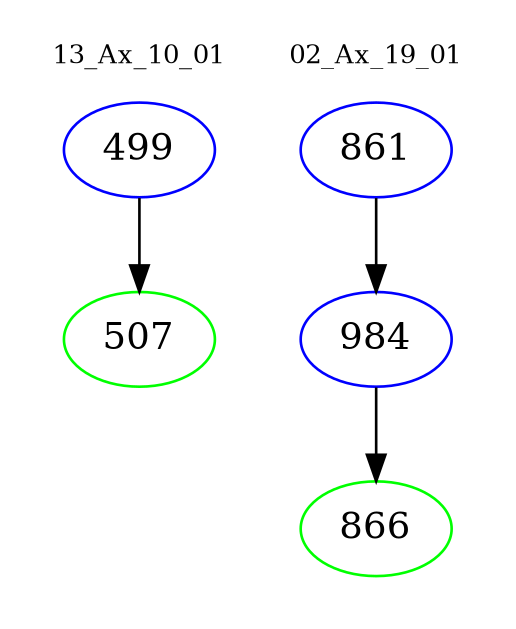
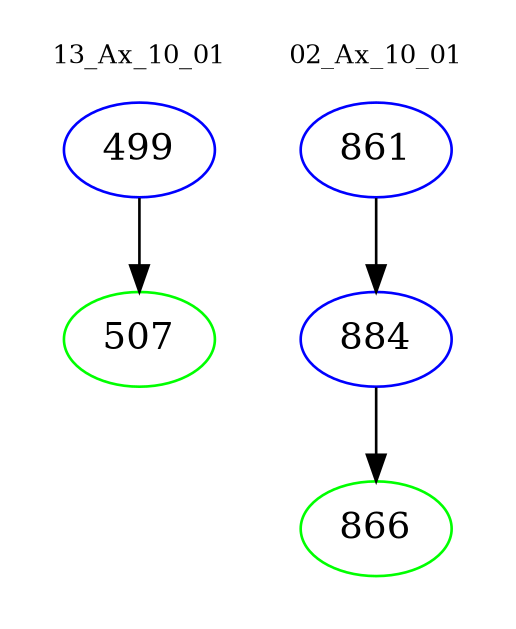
cluster "02_Ax_19_01": label "02_Ax_19_01" -> "02_Ax_10_01"
node "984": label "984" -> "884"
